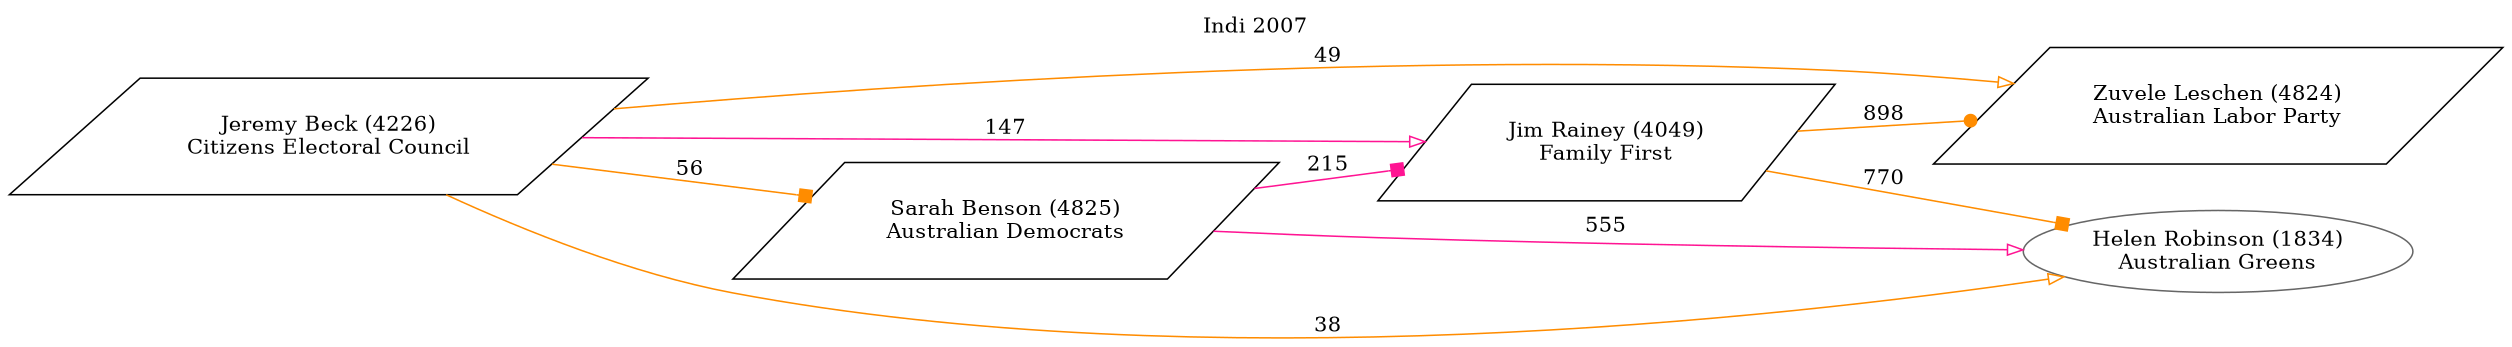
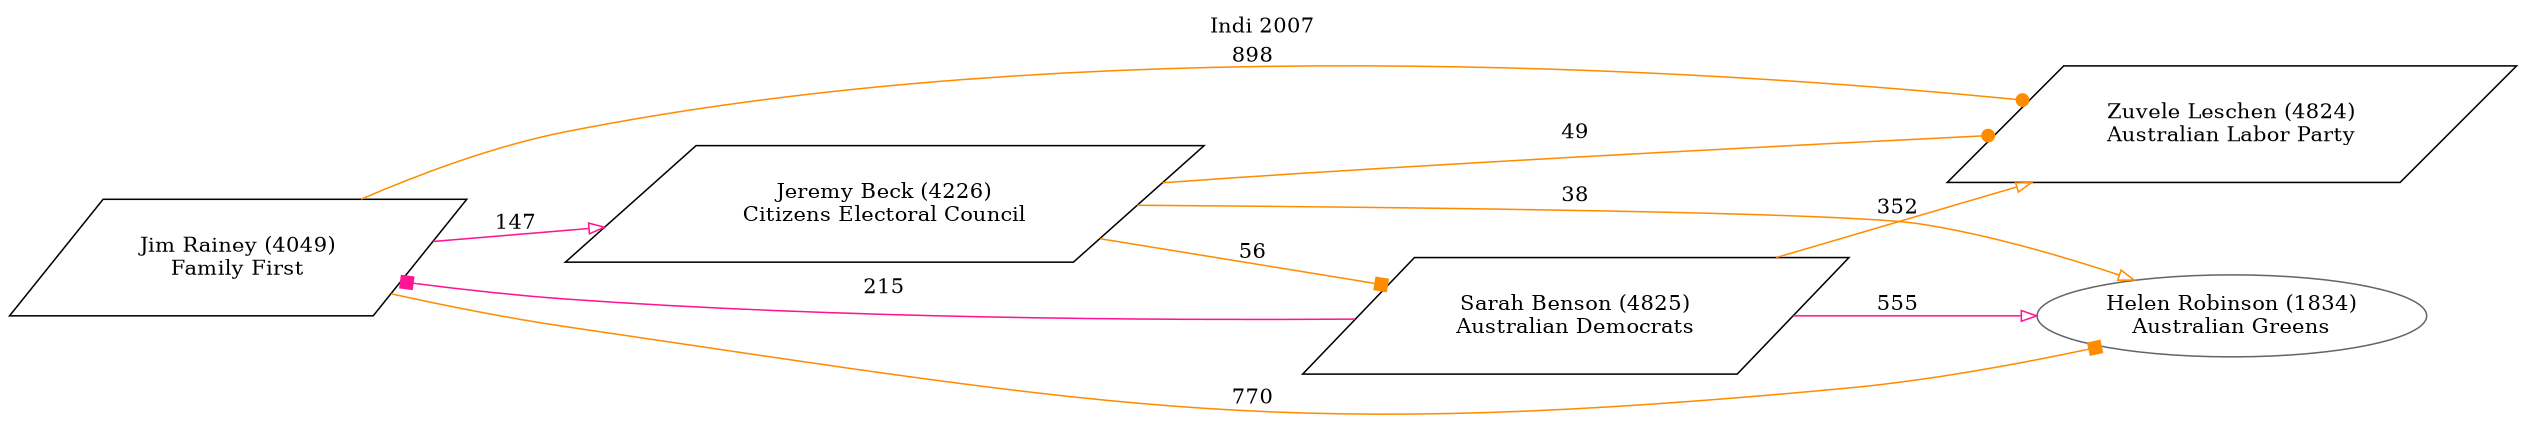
edge "Jeremy Beck (4226) Citizens Electoral Council" -> "Zuvele Leschen (4824) Australian Labor Party": arrowhead onormal -> dot
edge "Jeremy Beck (4226) Citizens Electoral Council" -> "Jim Rainey (4049) Family First": reversed
edge "Sarah Benson (4825) Australian Democrats" -> "Zuvele Leschen (4824) Australian Labor Party": added, label "352"
